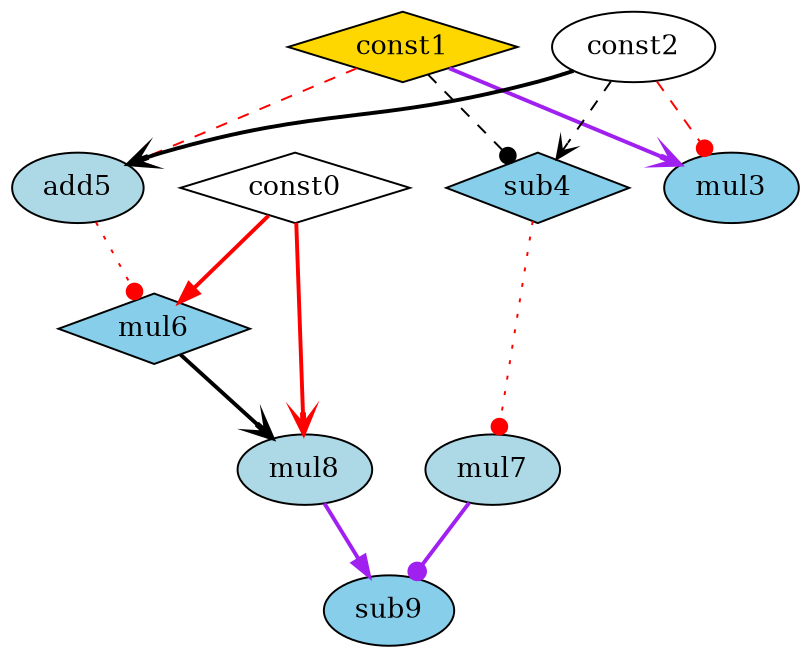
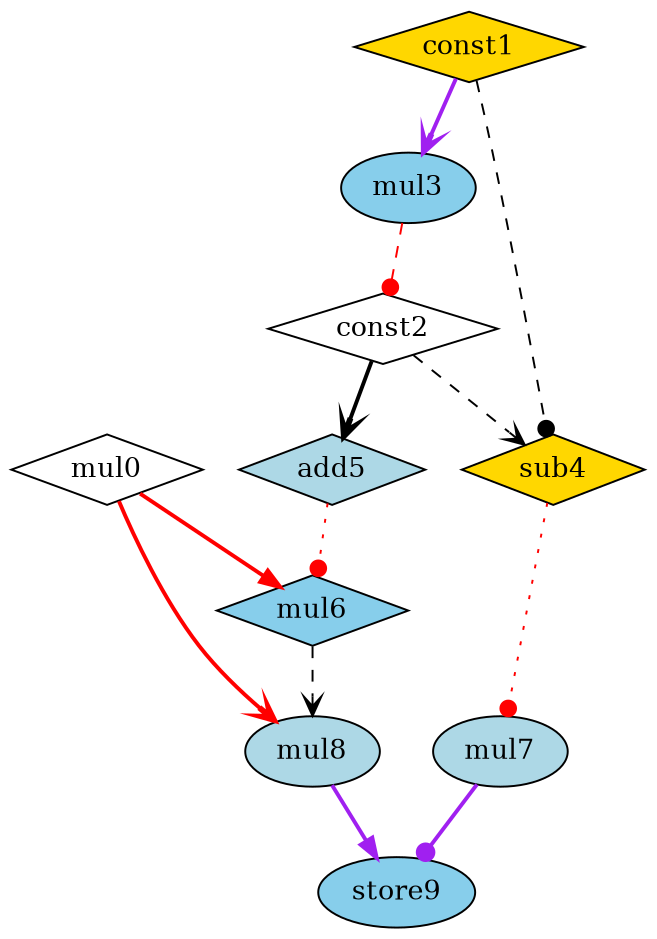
node "const2": shape ellipse -> diamond
edge "const2" -> "mul3": reversed
edge "const1" -> "add5": removed
node "add5": shape ellipse -> diamond
node "const0": label "const0" -> "mul0"
node "sub4": fillcolor skyblue -> gold
edge "mul6" -> "mul8": style bold -> dashed
node "sub9": label "sub9" -> "store9"
